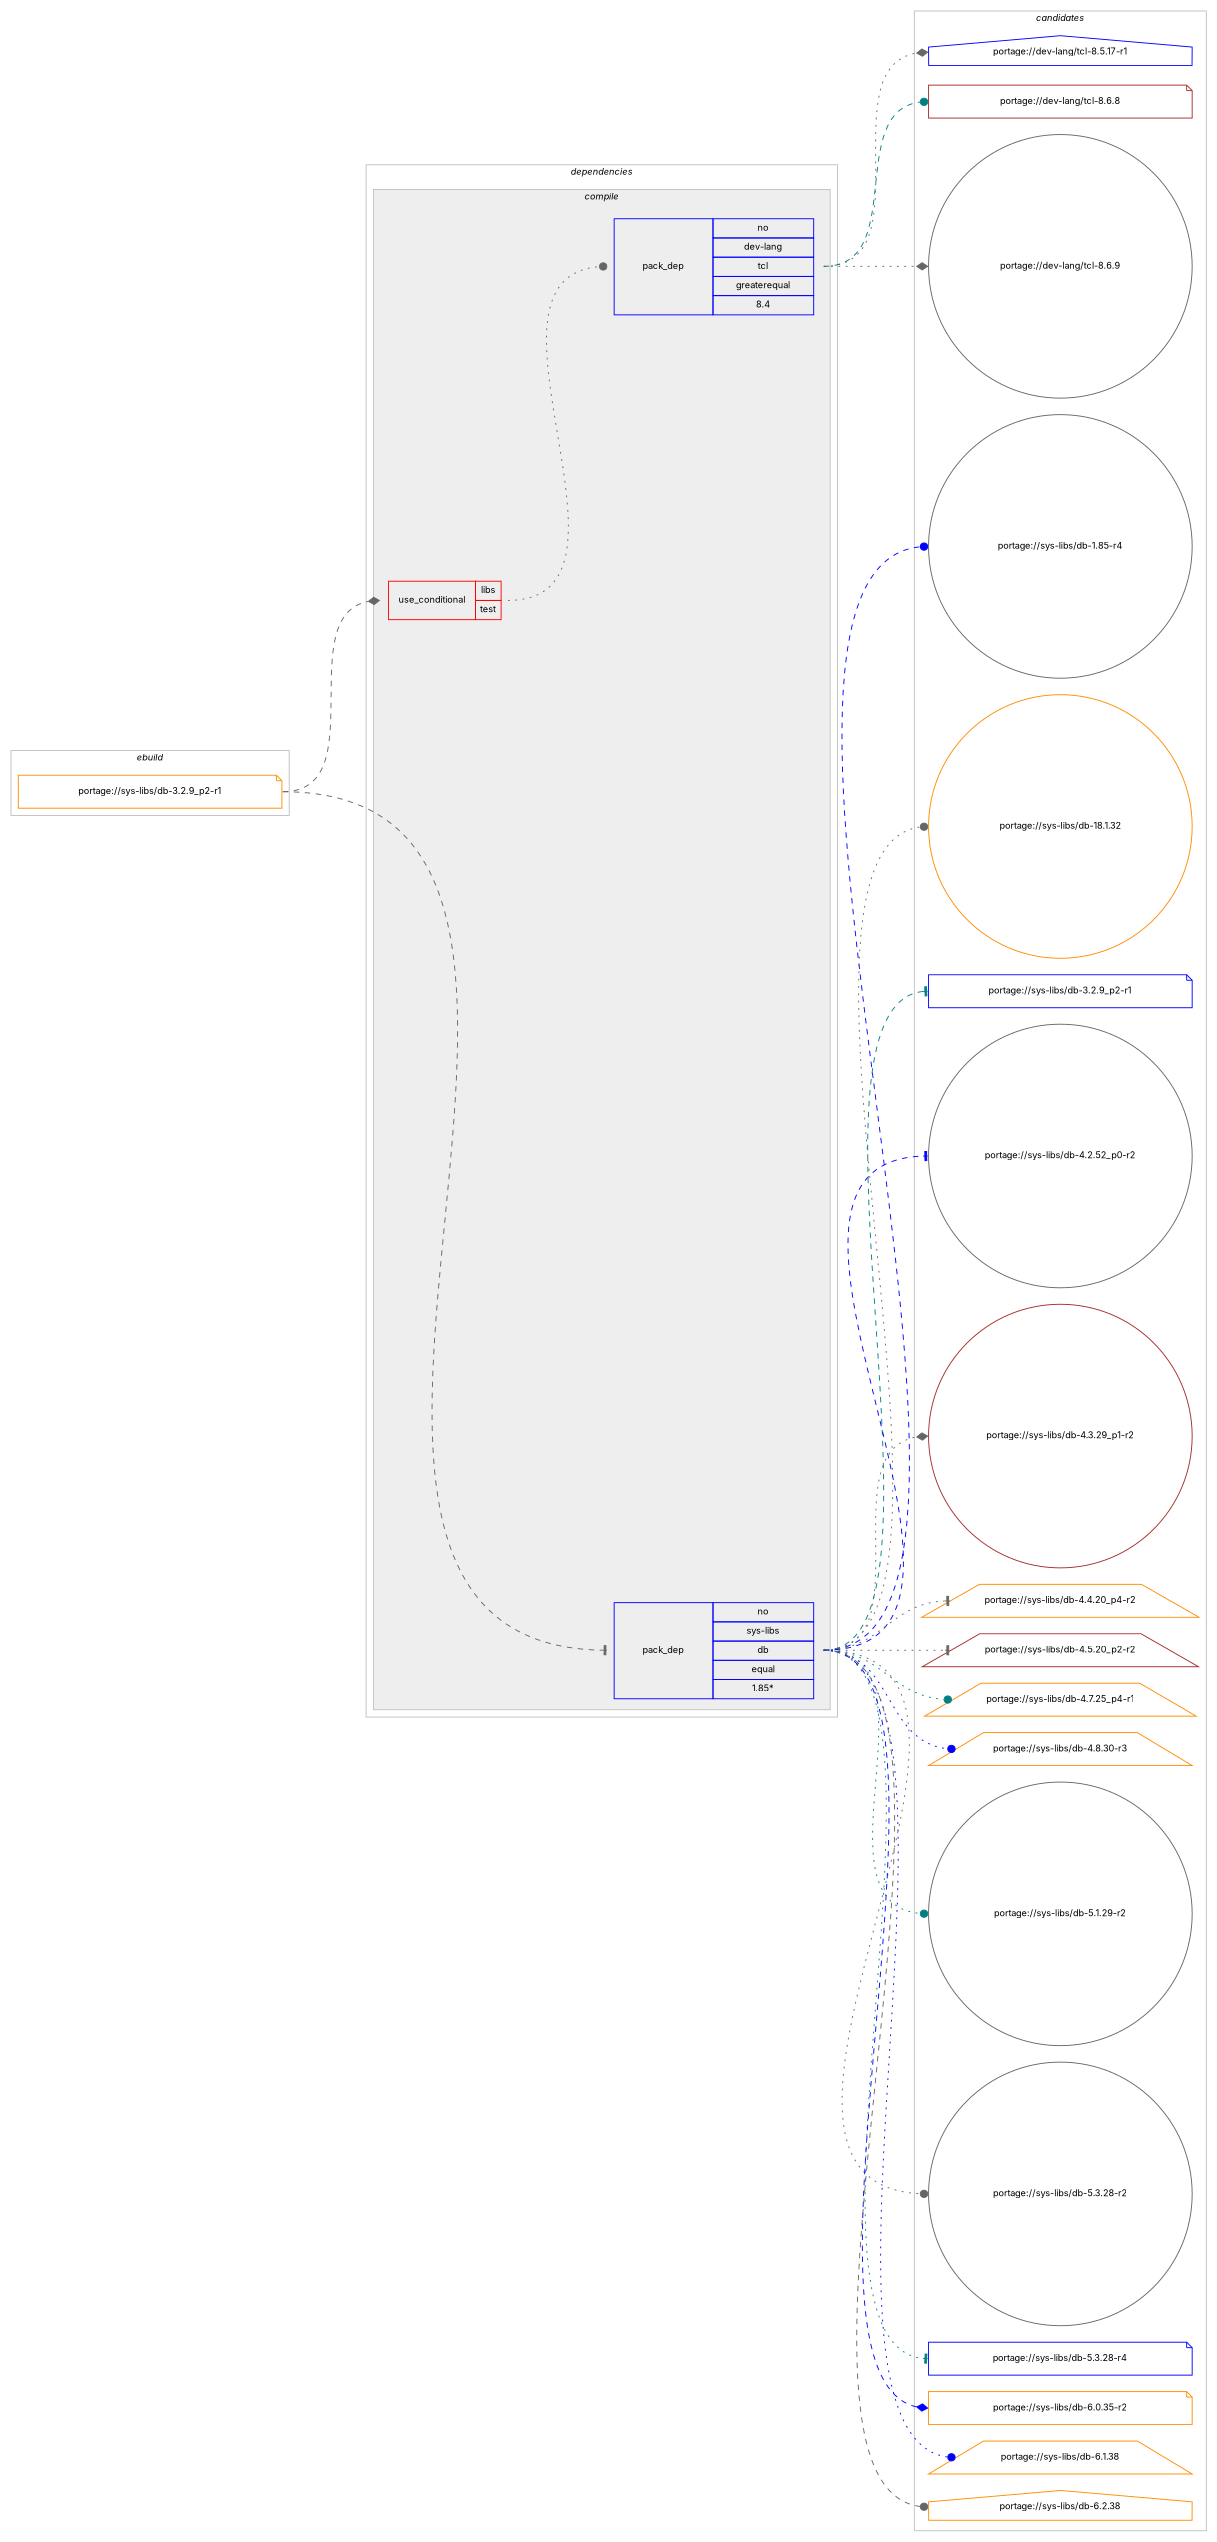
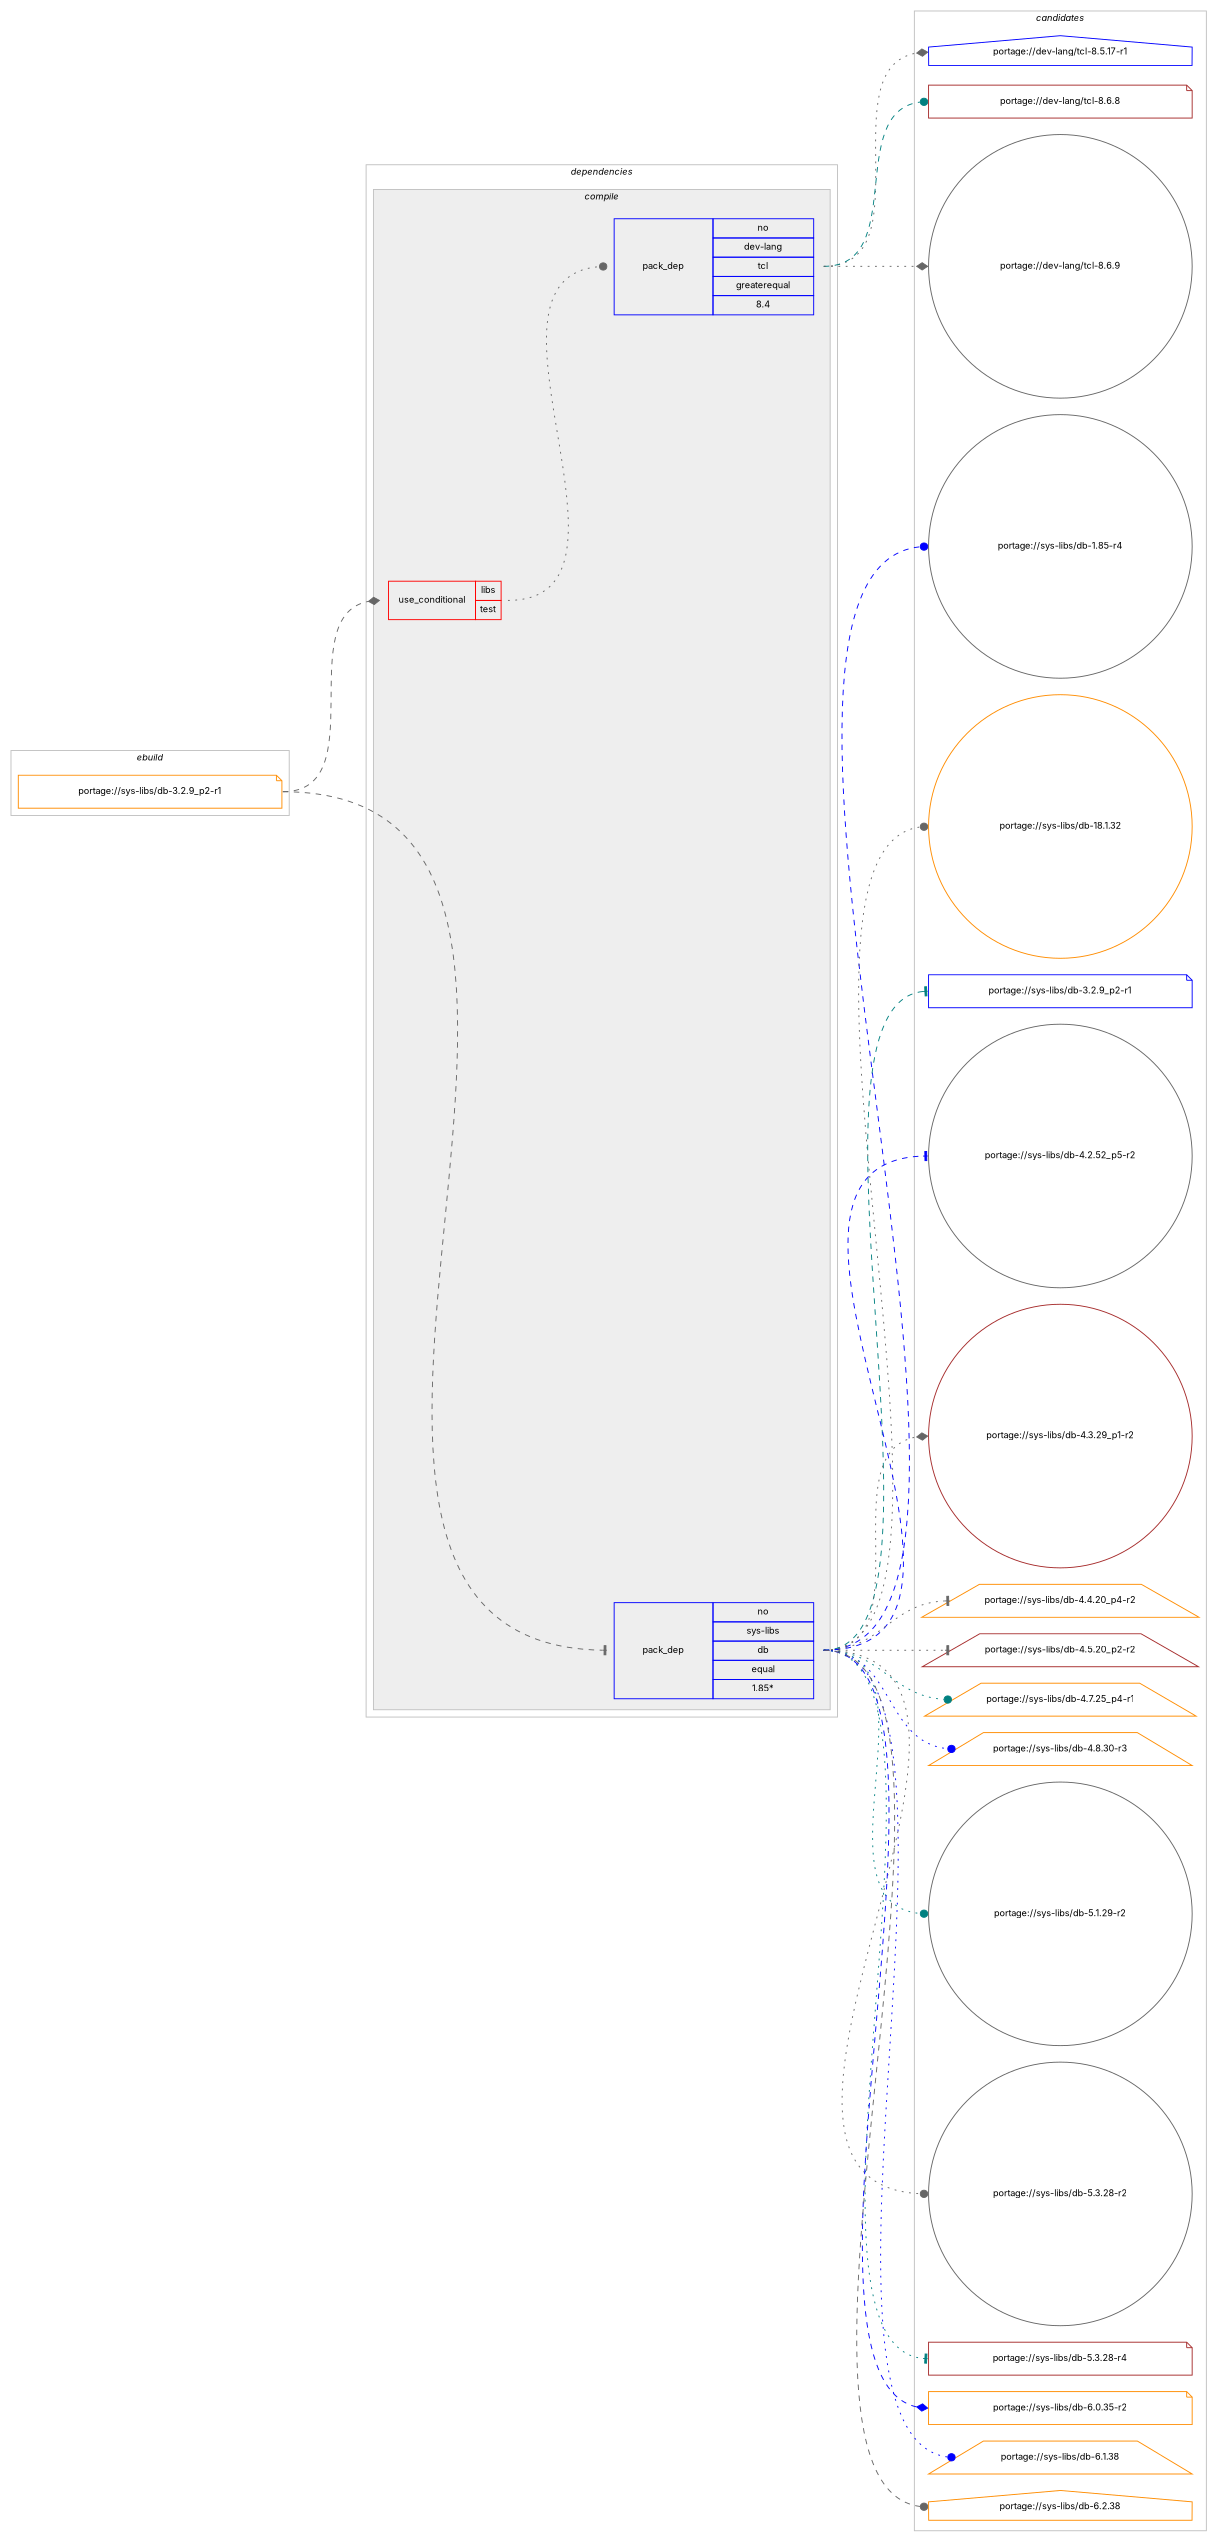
node "portage://sys-libs/db-4.2.52_p0-r2": label "portage://sys-libs/db-4.2.52_p0-r2" -> "portage://sys-libs/db-4.2.52_p5-r2"
node "portage://sys-libs/db-5.3.28-r4": color blue -> brown
